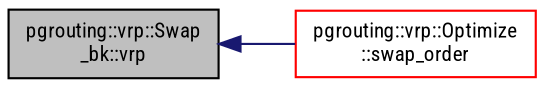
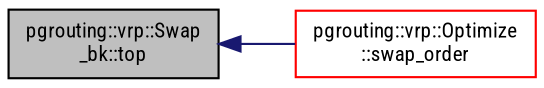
node "pgrouting::vrp::Swap _bk::vrp": label "pgrouting::vrp::Swap _bk::vrp" -> "pgrouting::vrp::Swap _bk::top"
